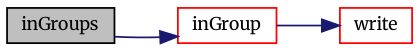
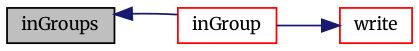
edge "inGroups" -> "inGroup": reversed
